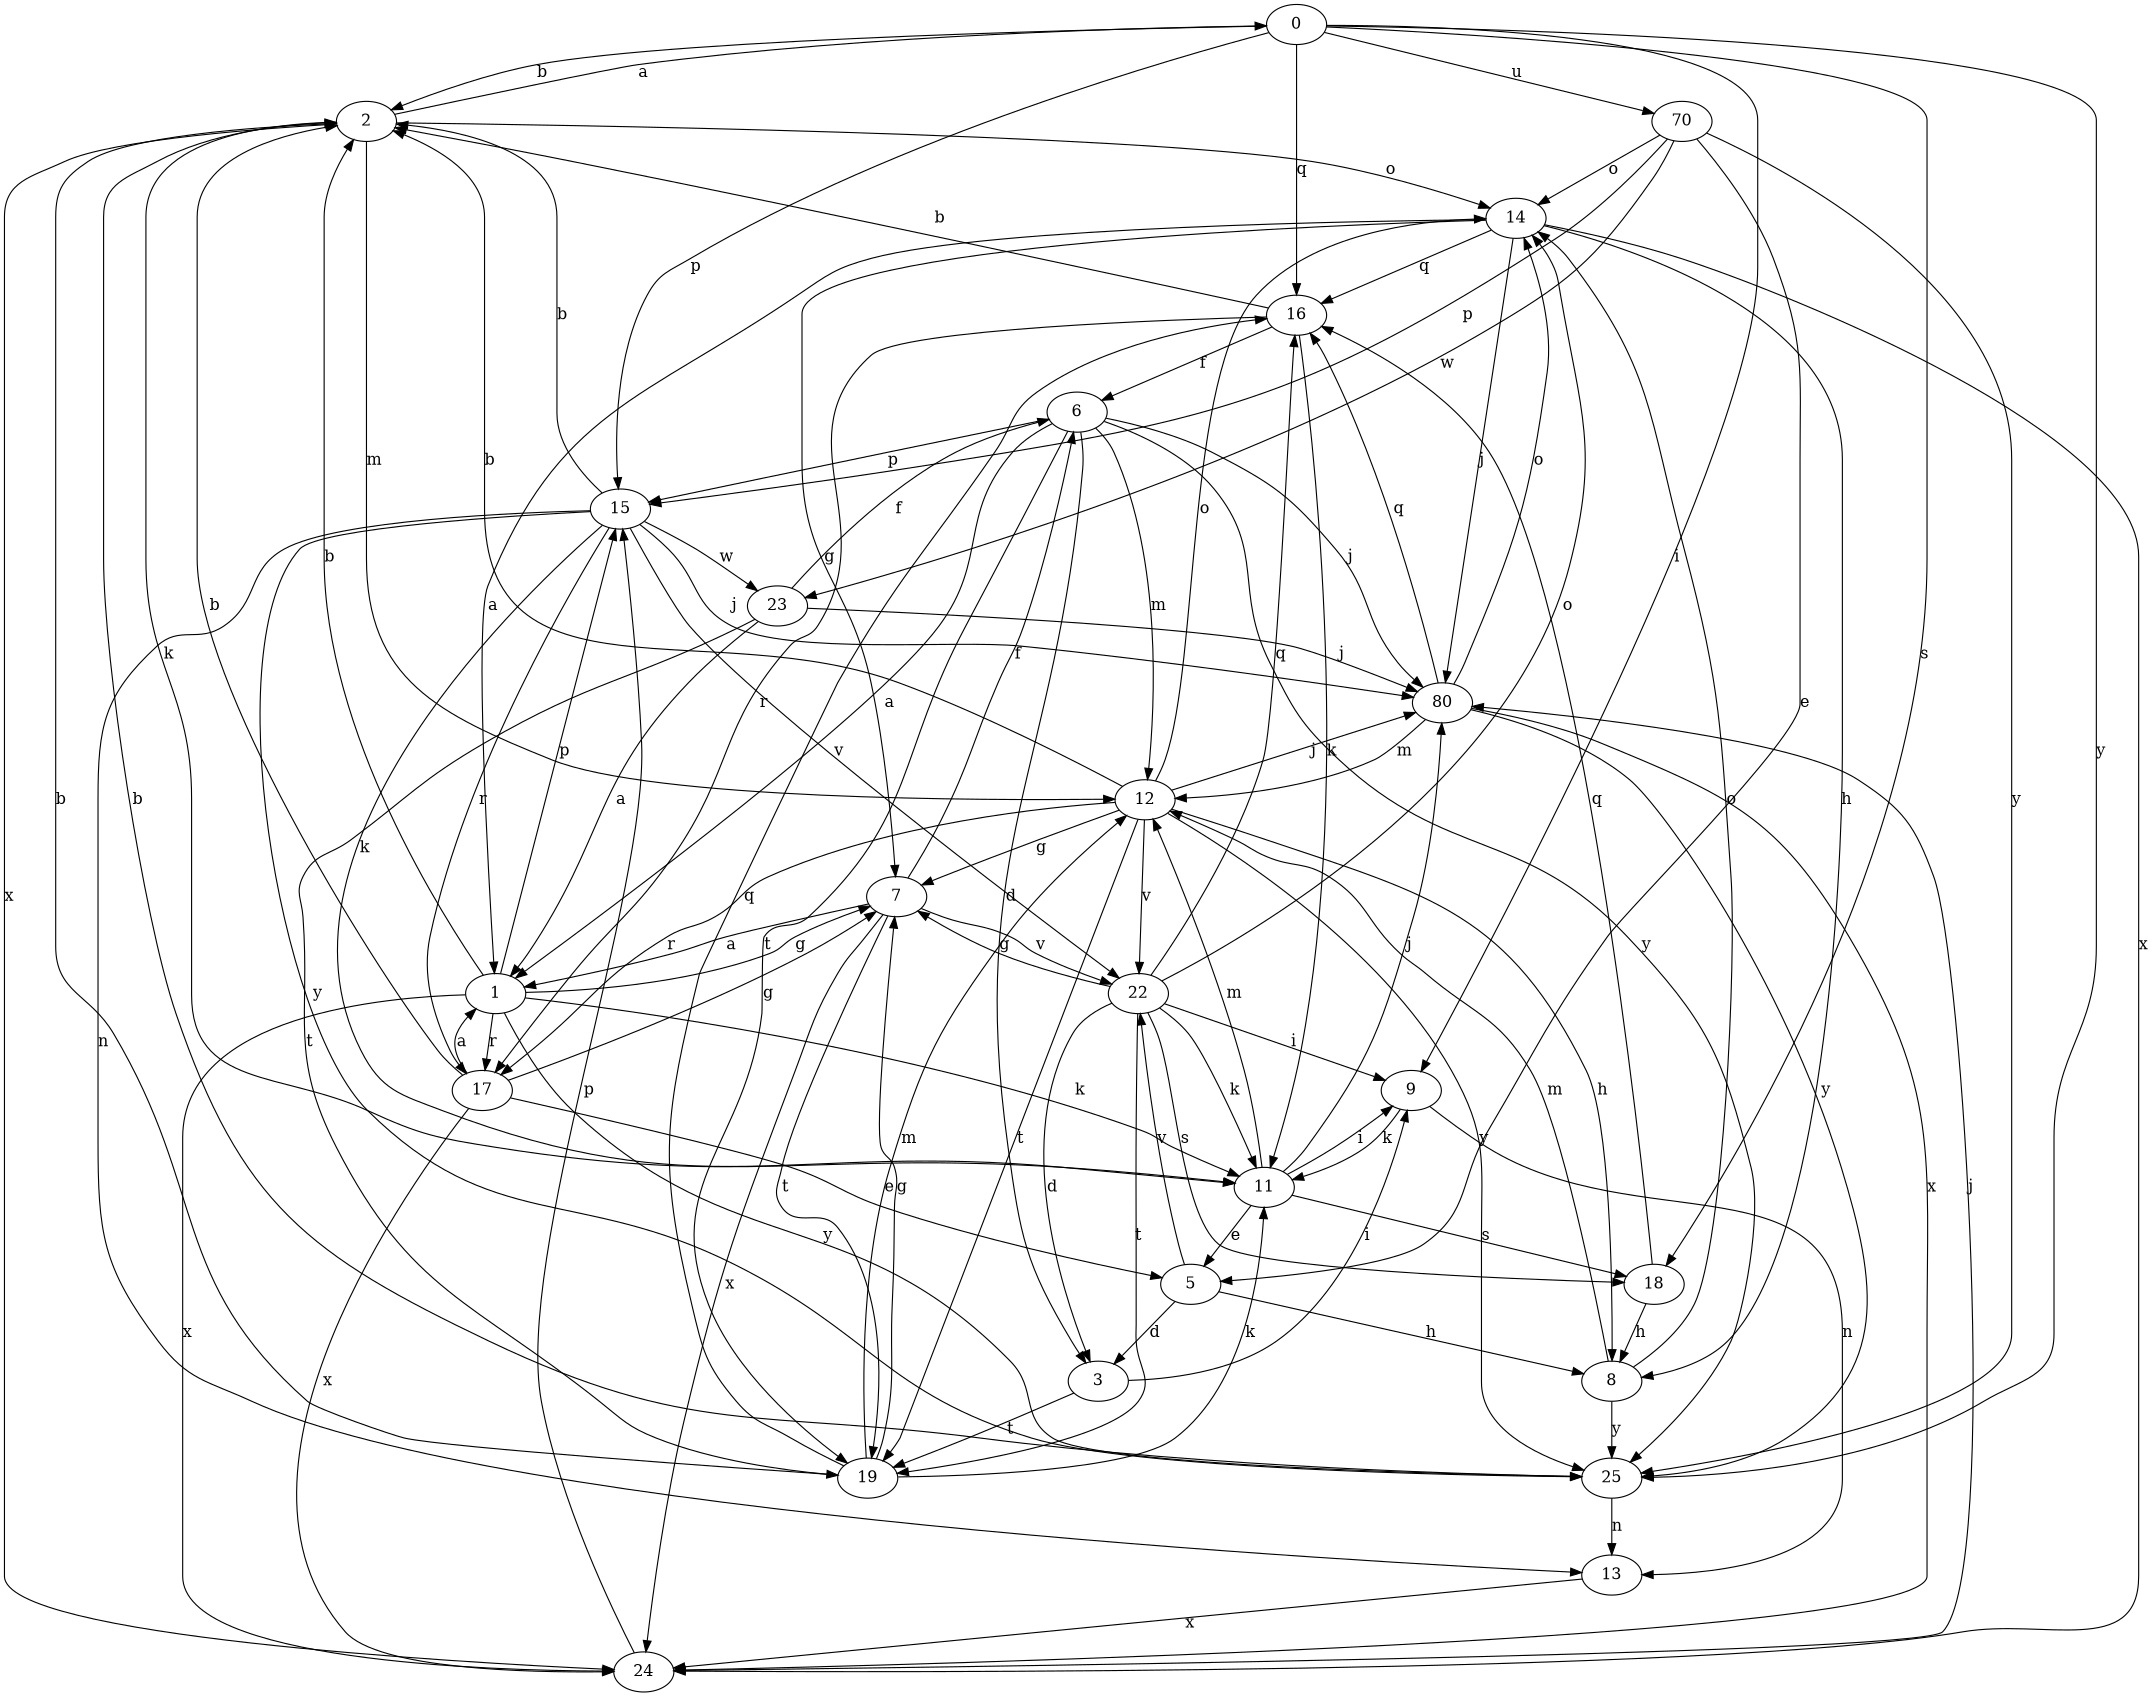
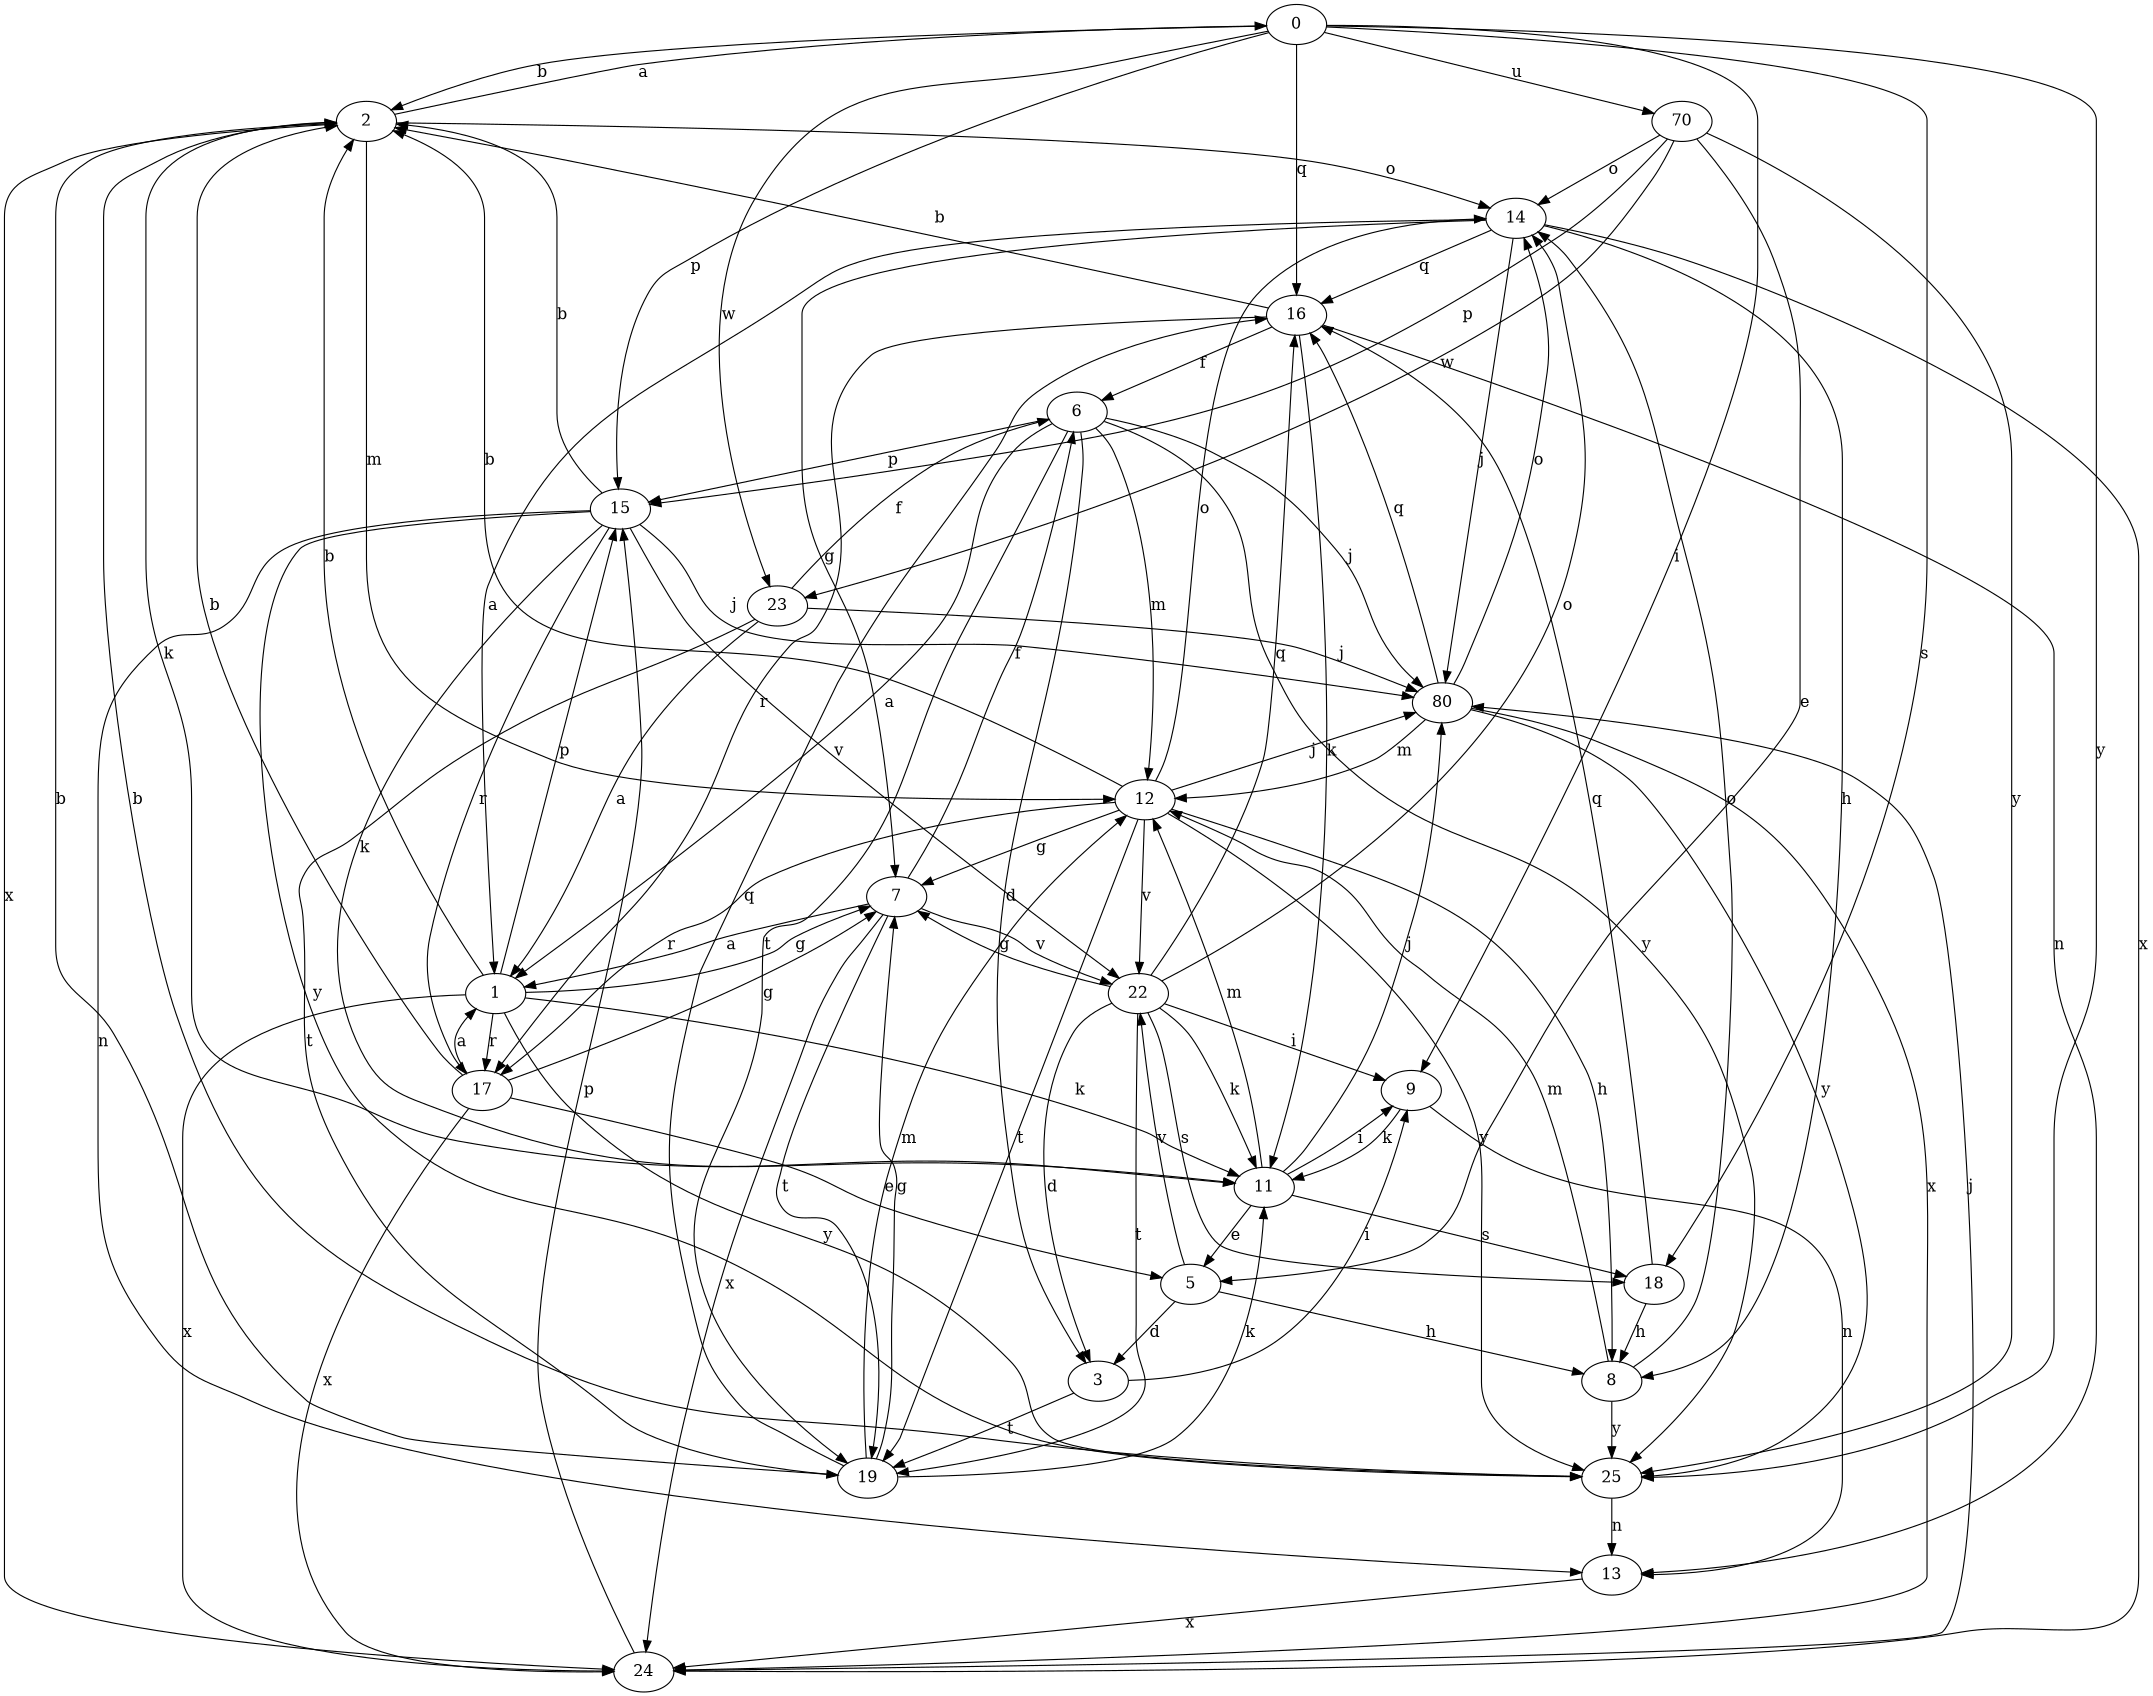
edge "15" -> "23": now "0" -> "23"
edge "16" -> "13": added, label "n"
